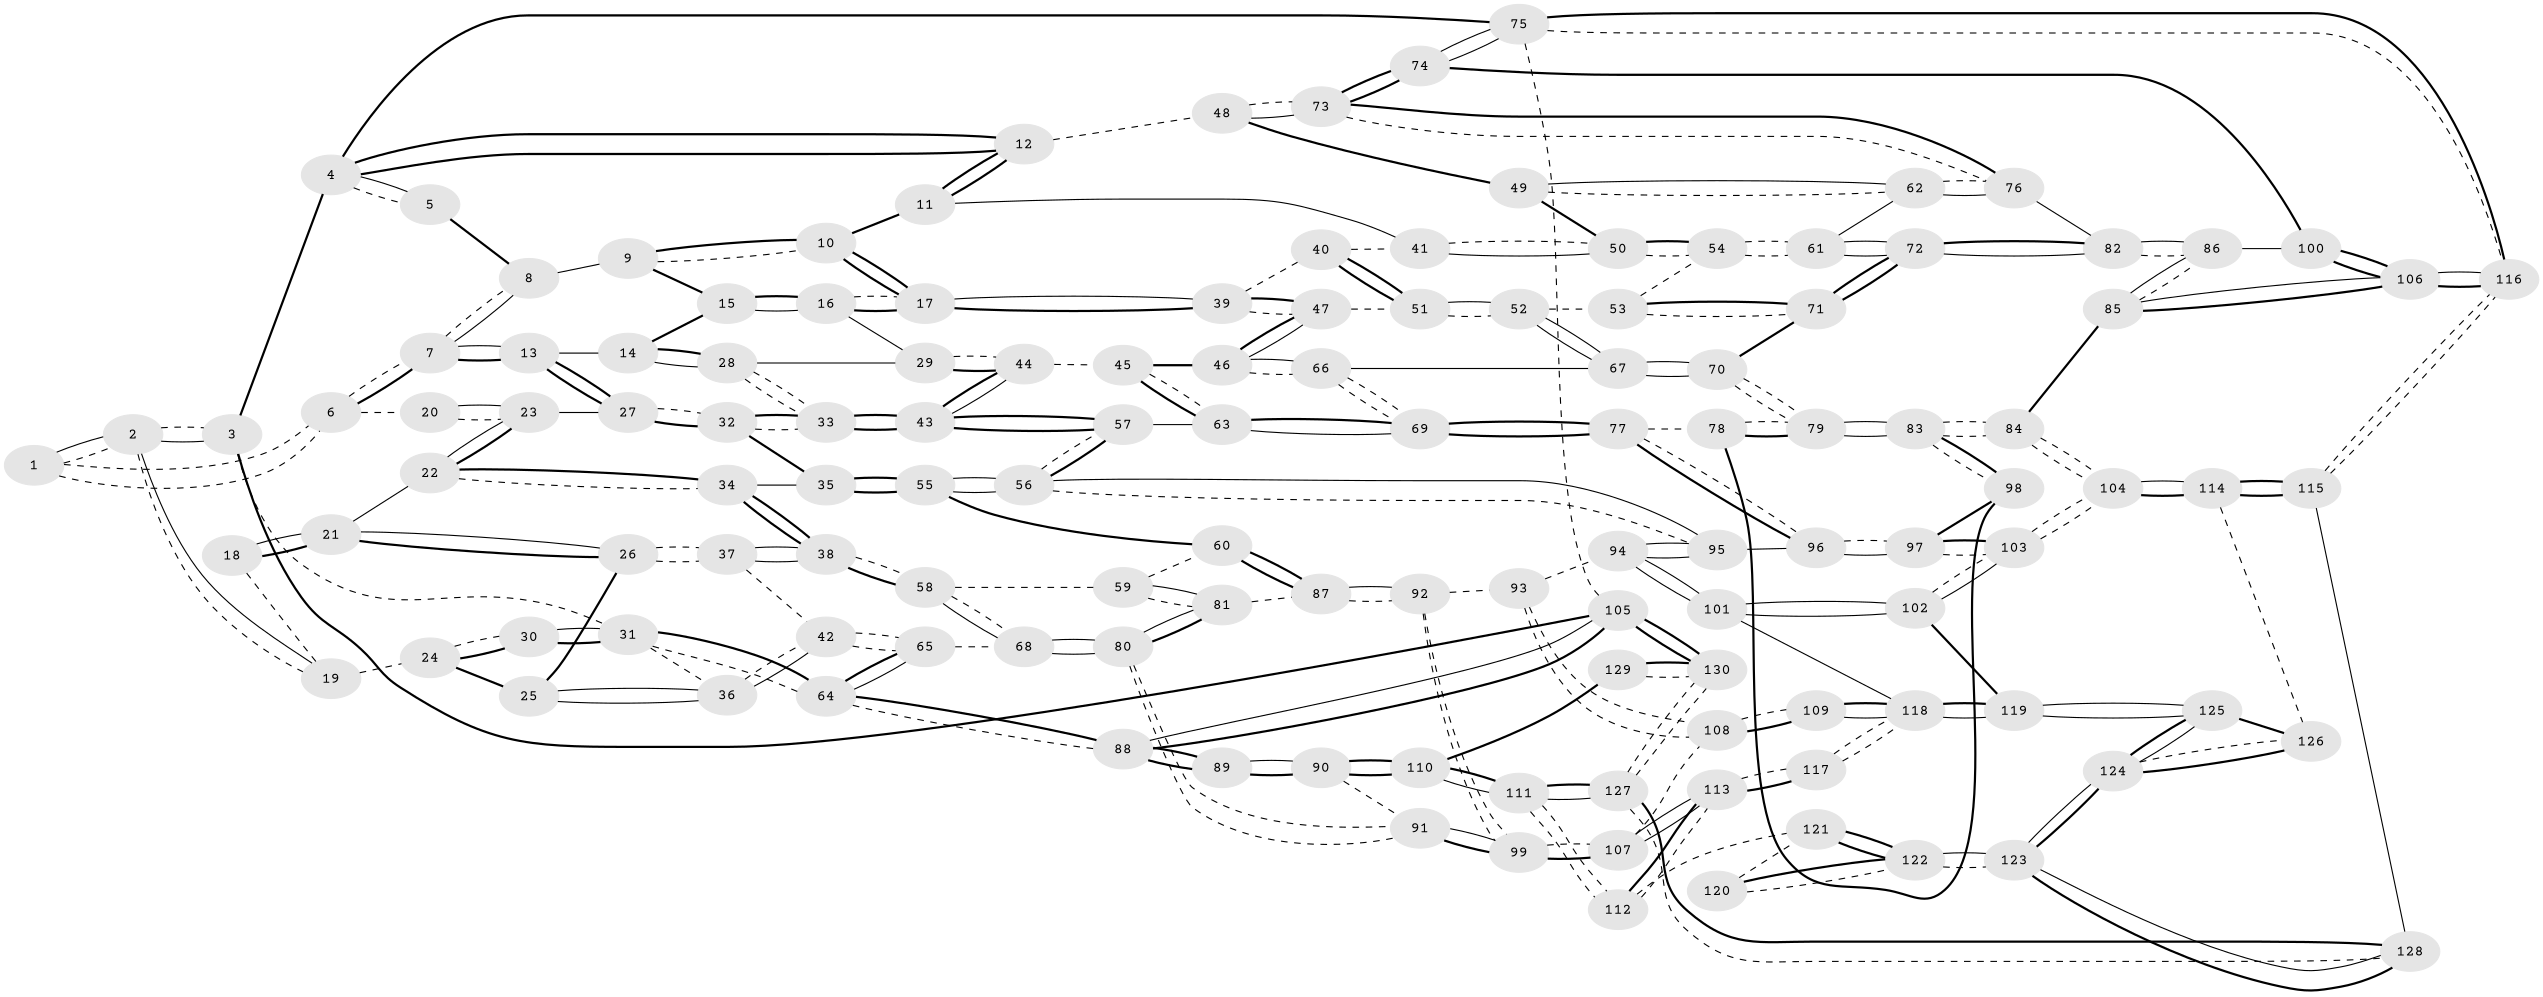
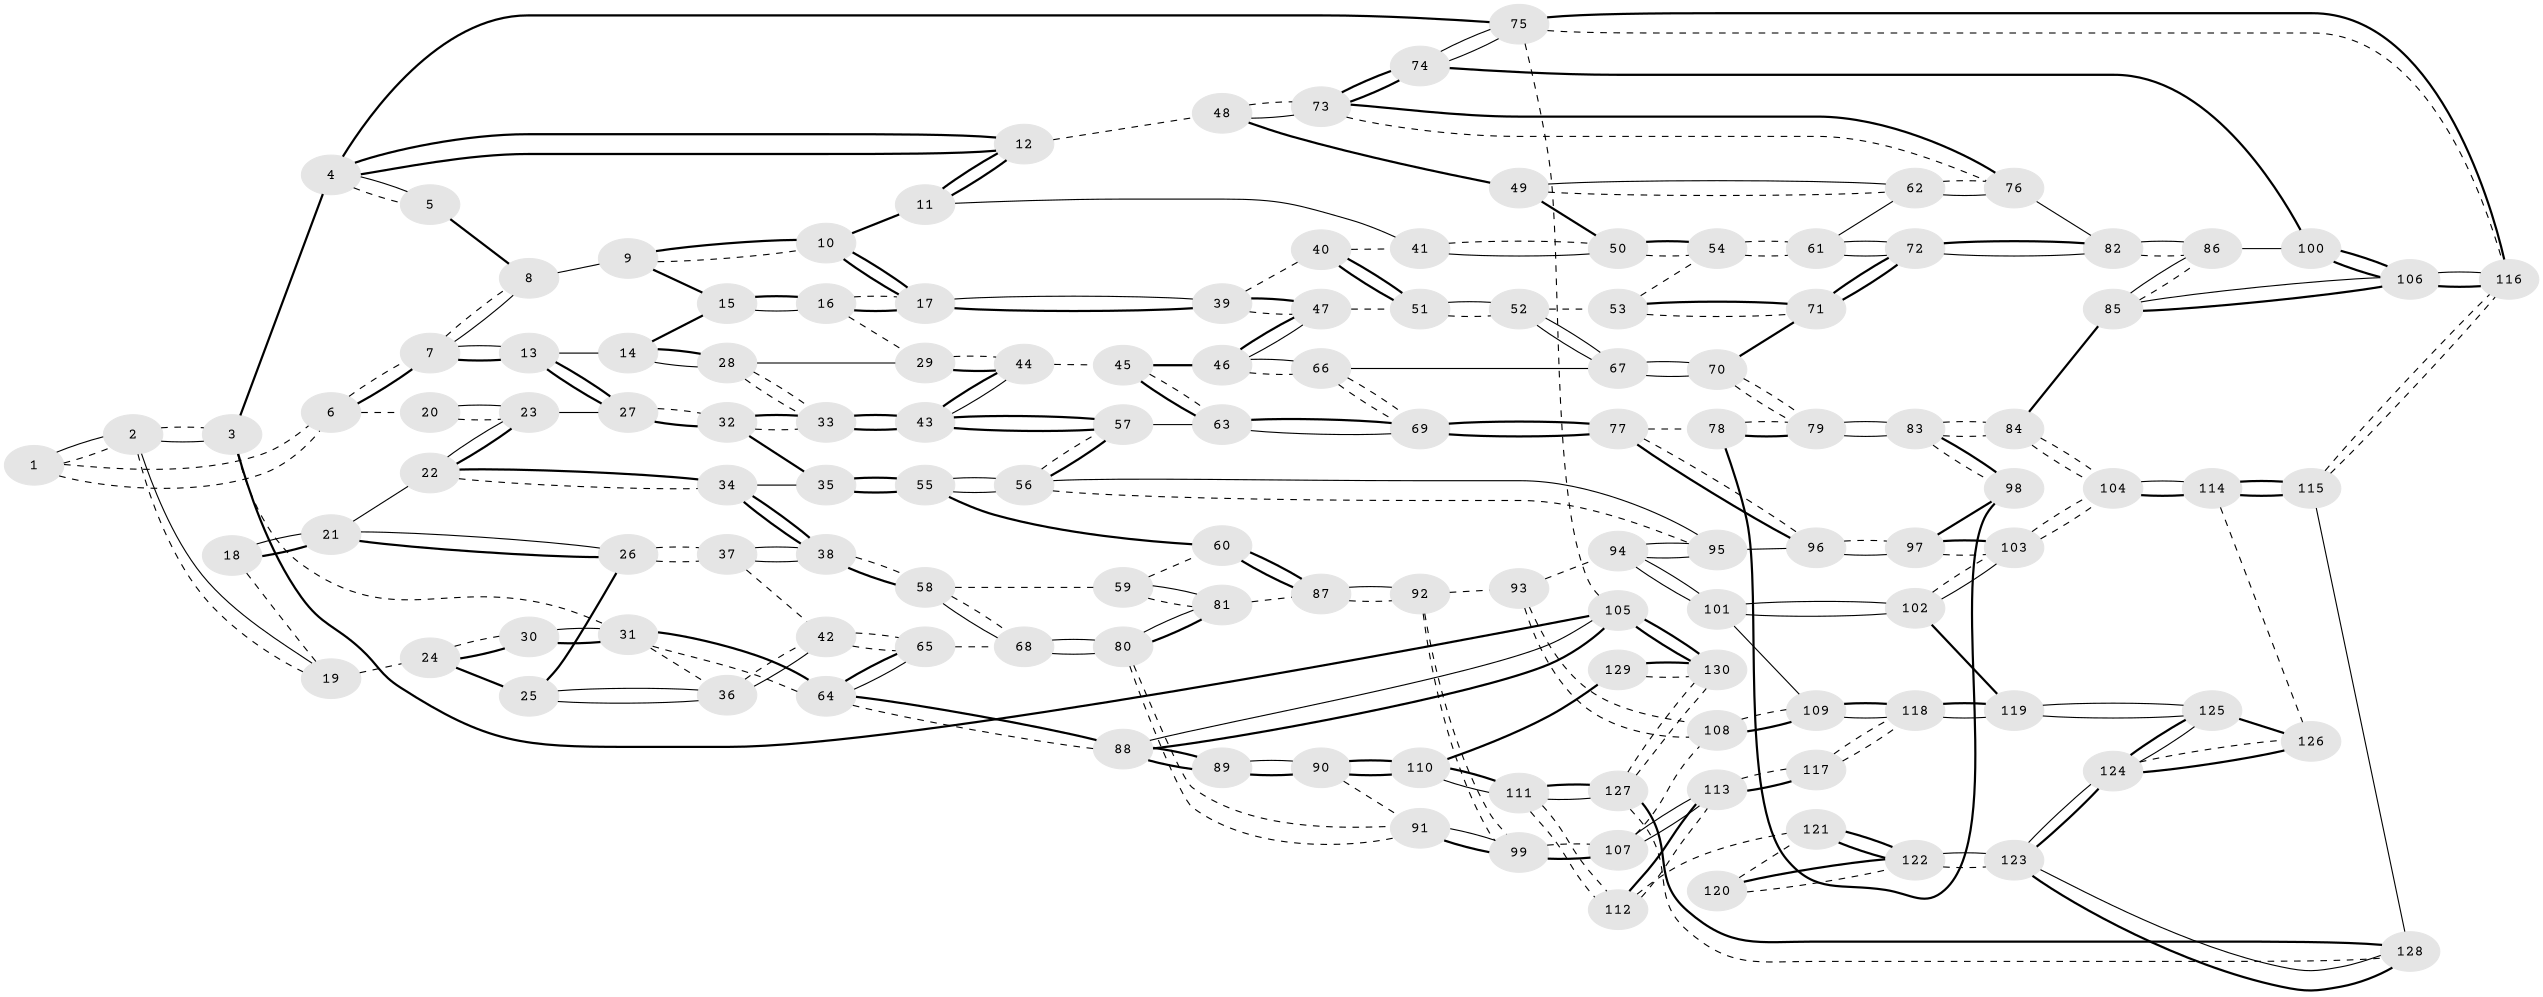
edge "16" -- "29": style solid -> dashed
edge "101" -- "118": now "101" -- "109"
